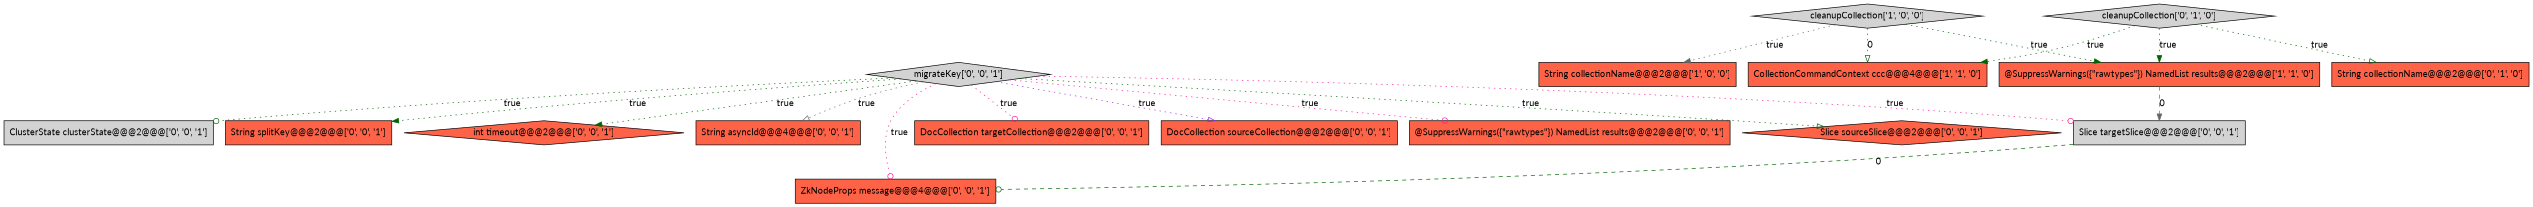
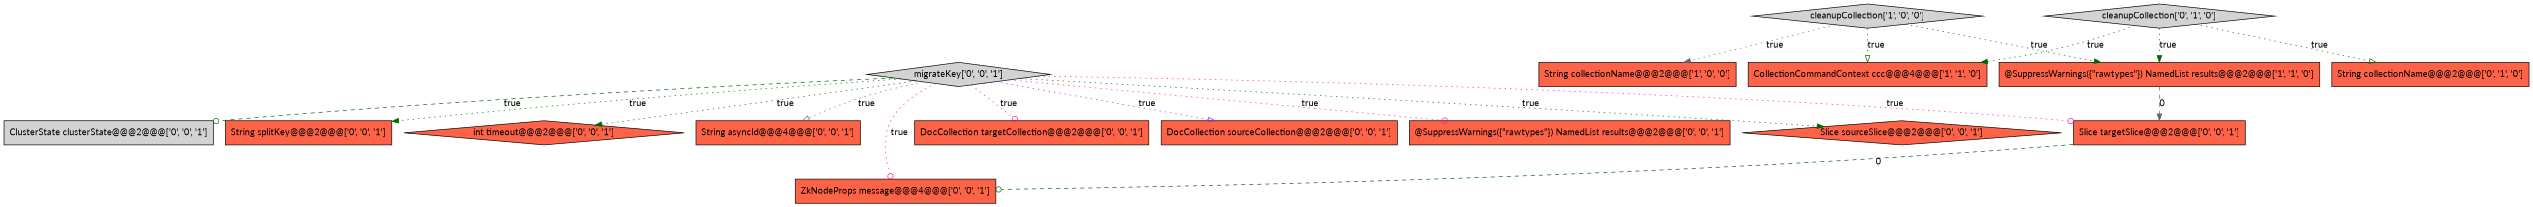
edge "cleanupCollection['1', '0', '0']" -> "CollectionCommandContext ccc@@@4@@@['1', '1', '0']": label "0" -> "true"
edge "migrateKey['0', '0', '1']" -> "ClusterState clusterState@@@2@@@['0', '0', '1']": style dotted -> dashed
edge "migrateKey['0', '0', '1']" -> "Slice sourceSlice@@@2@@@['0', '0', '1']": arrowhead onormal -> normal
node "Slice targetSlice@@@2@@@['0', '0', '1']": fillcolor lightgray -> tomato
